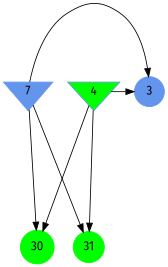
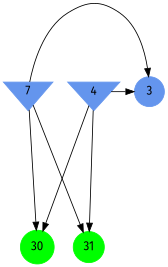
node "4": fillcolor green -> cornflowerblue
